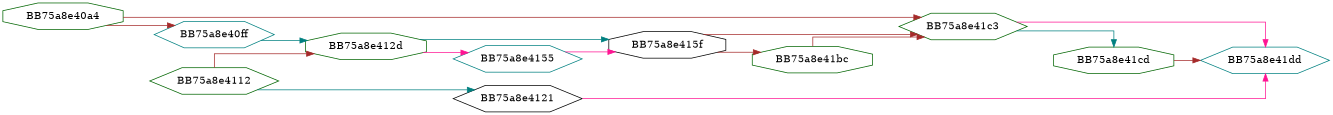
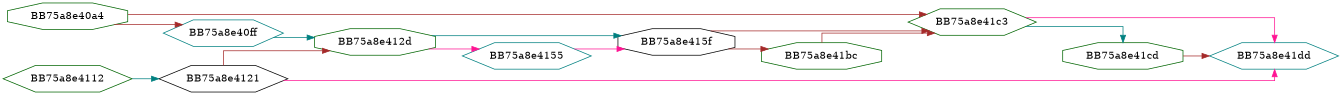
edge "BB75a8e4112" -> "BB75a8e412d": now "BB75a8e4121" -> "BB75a8e412d"
